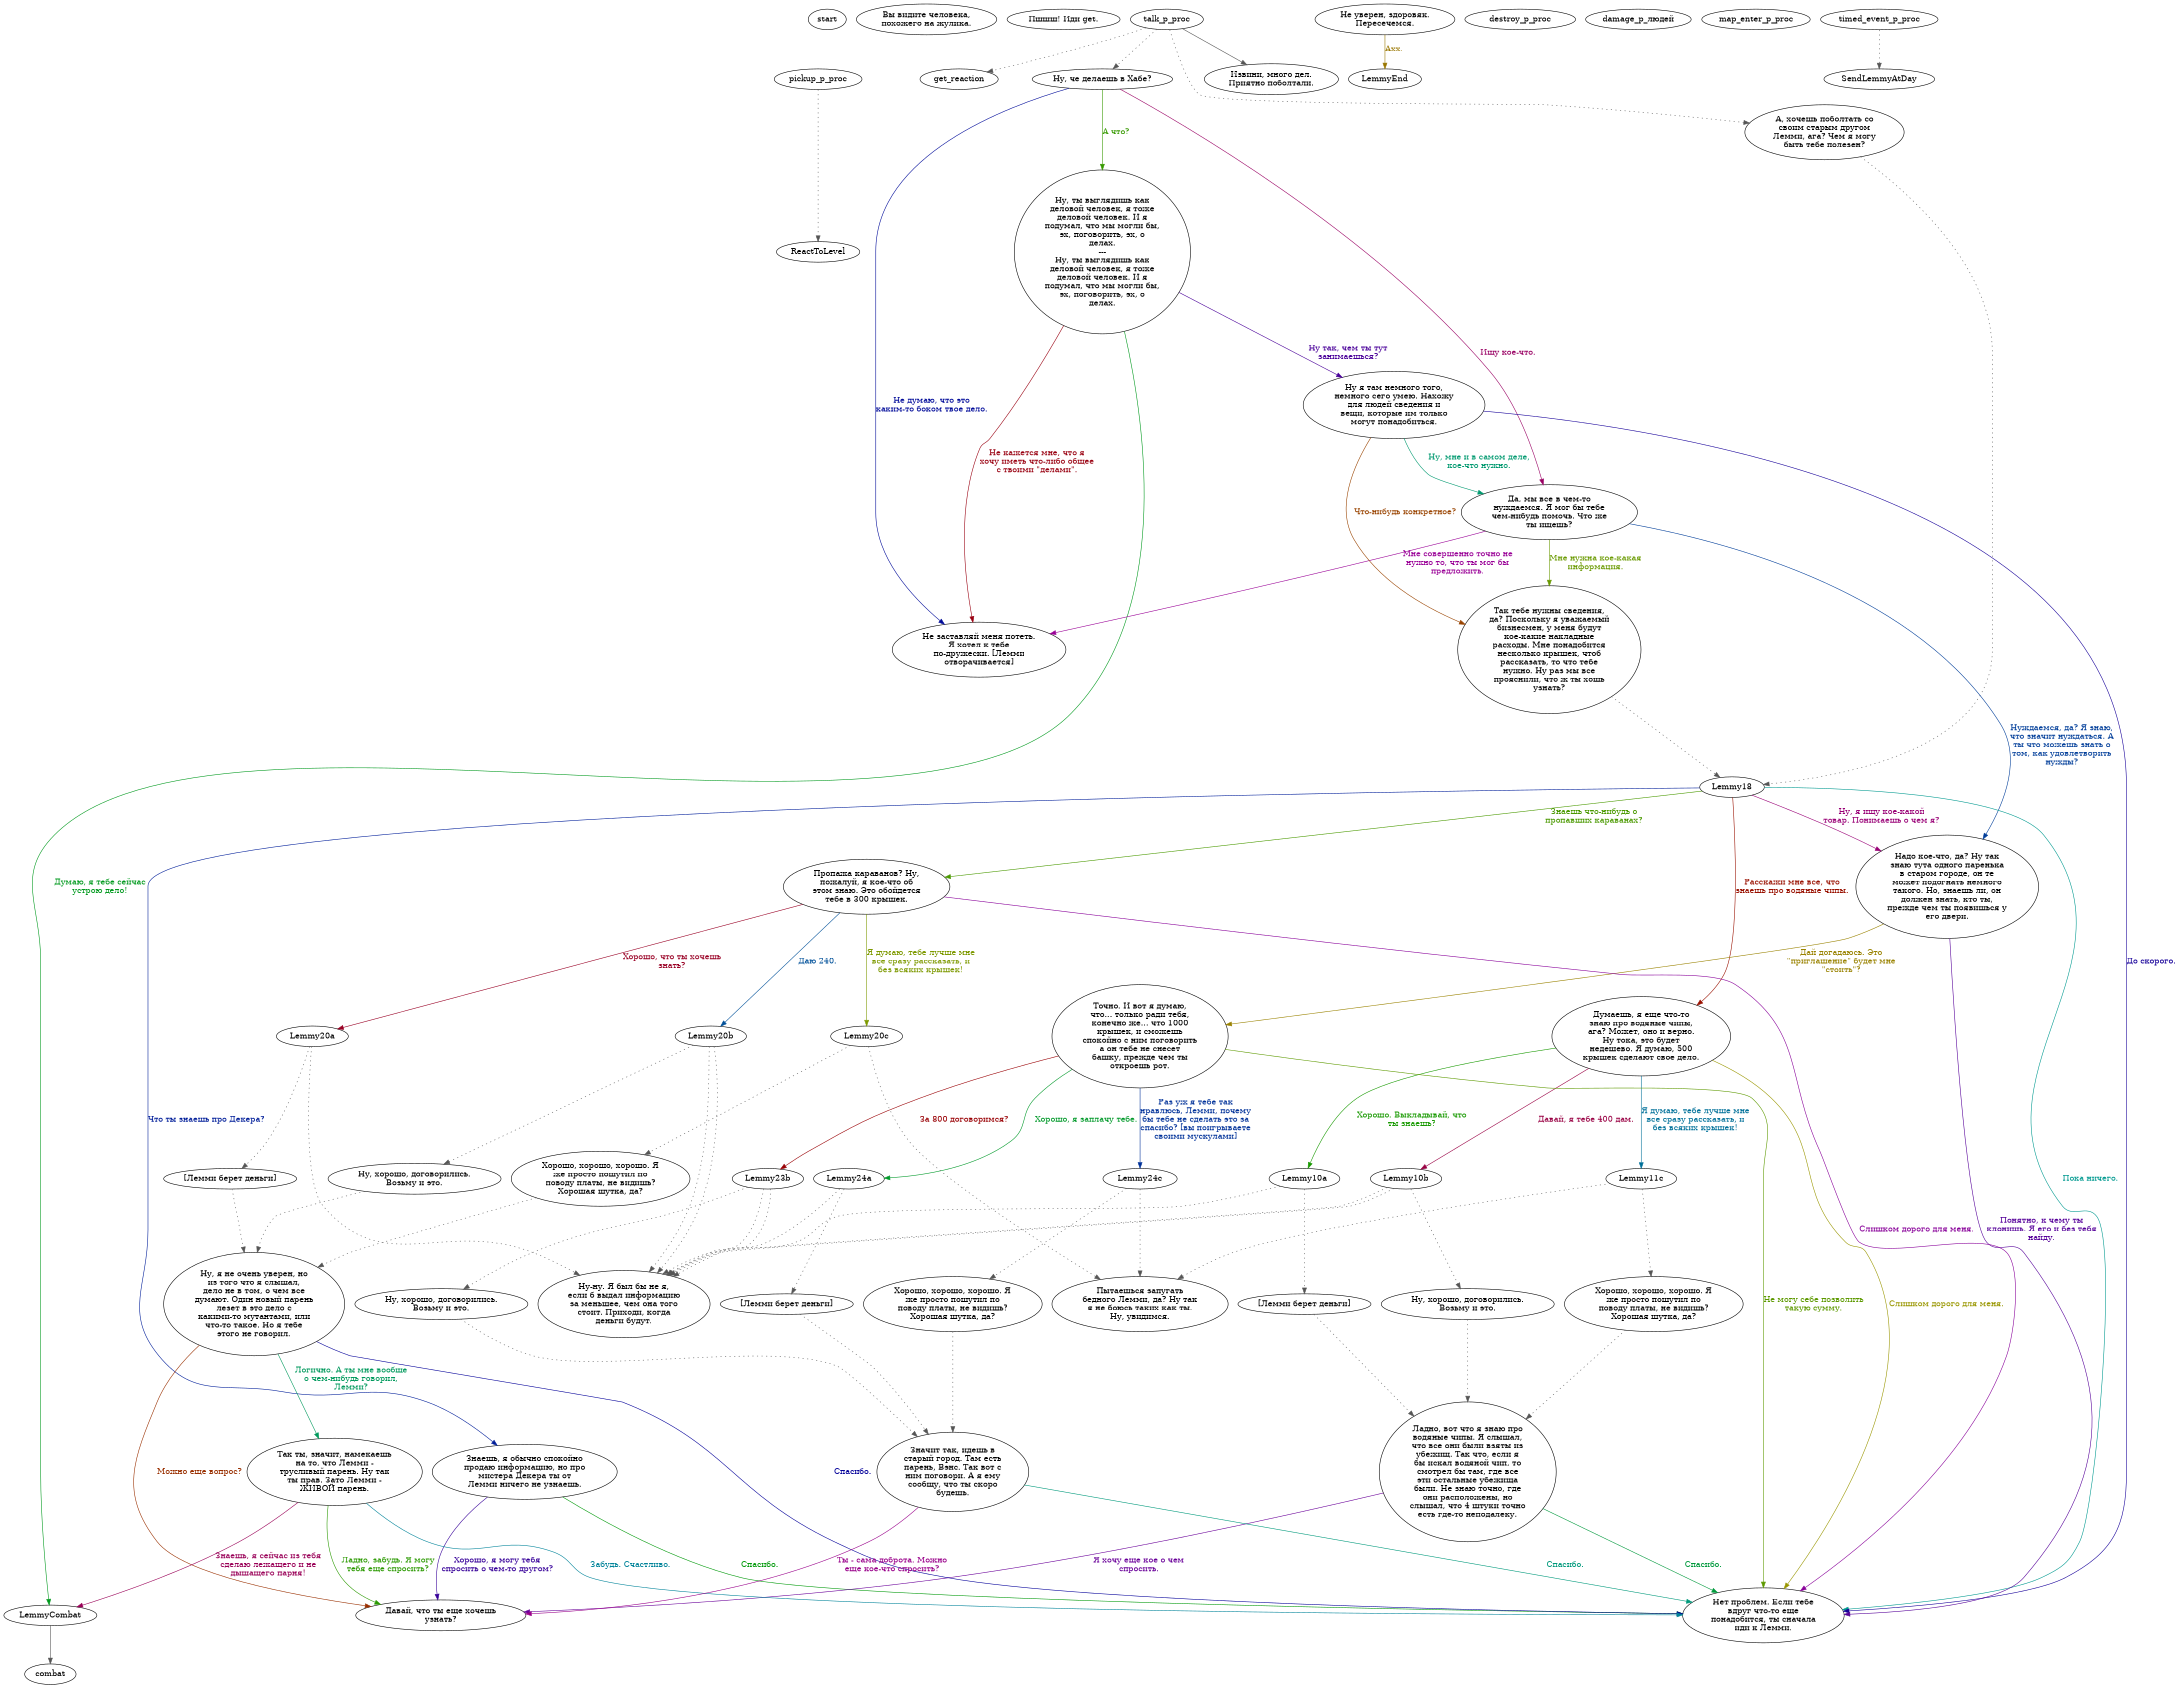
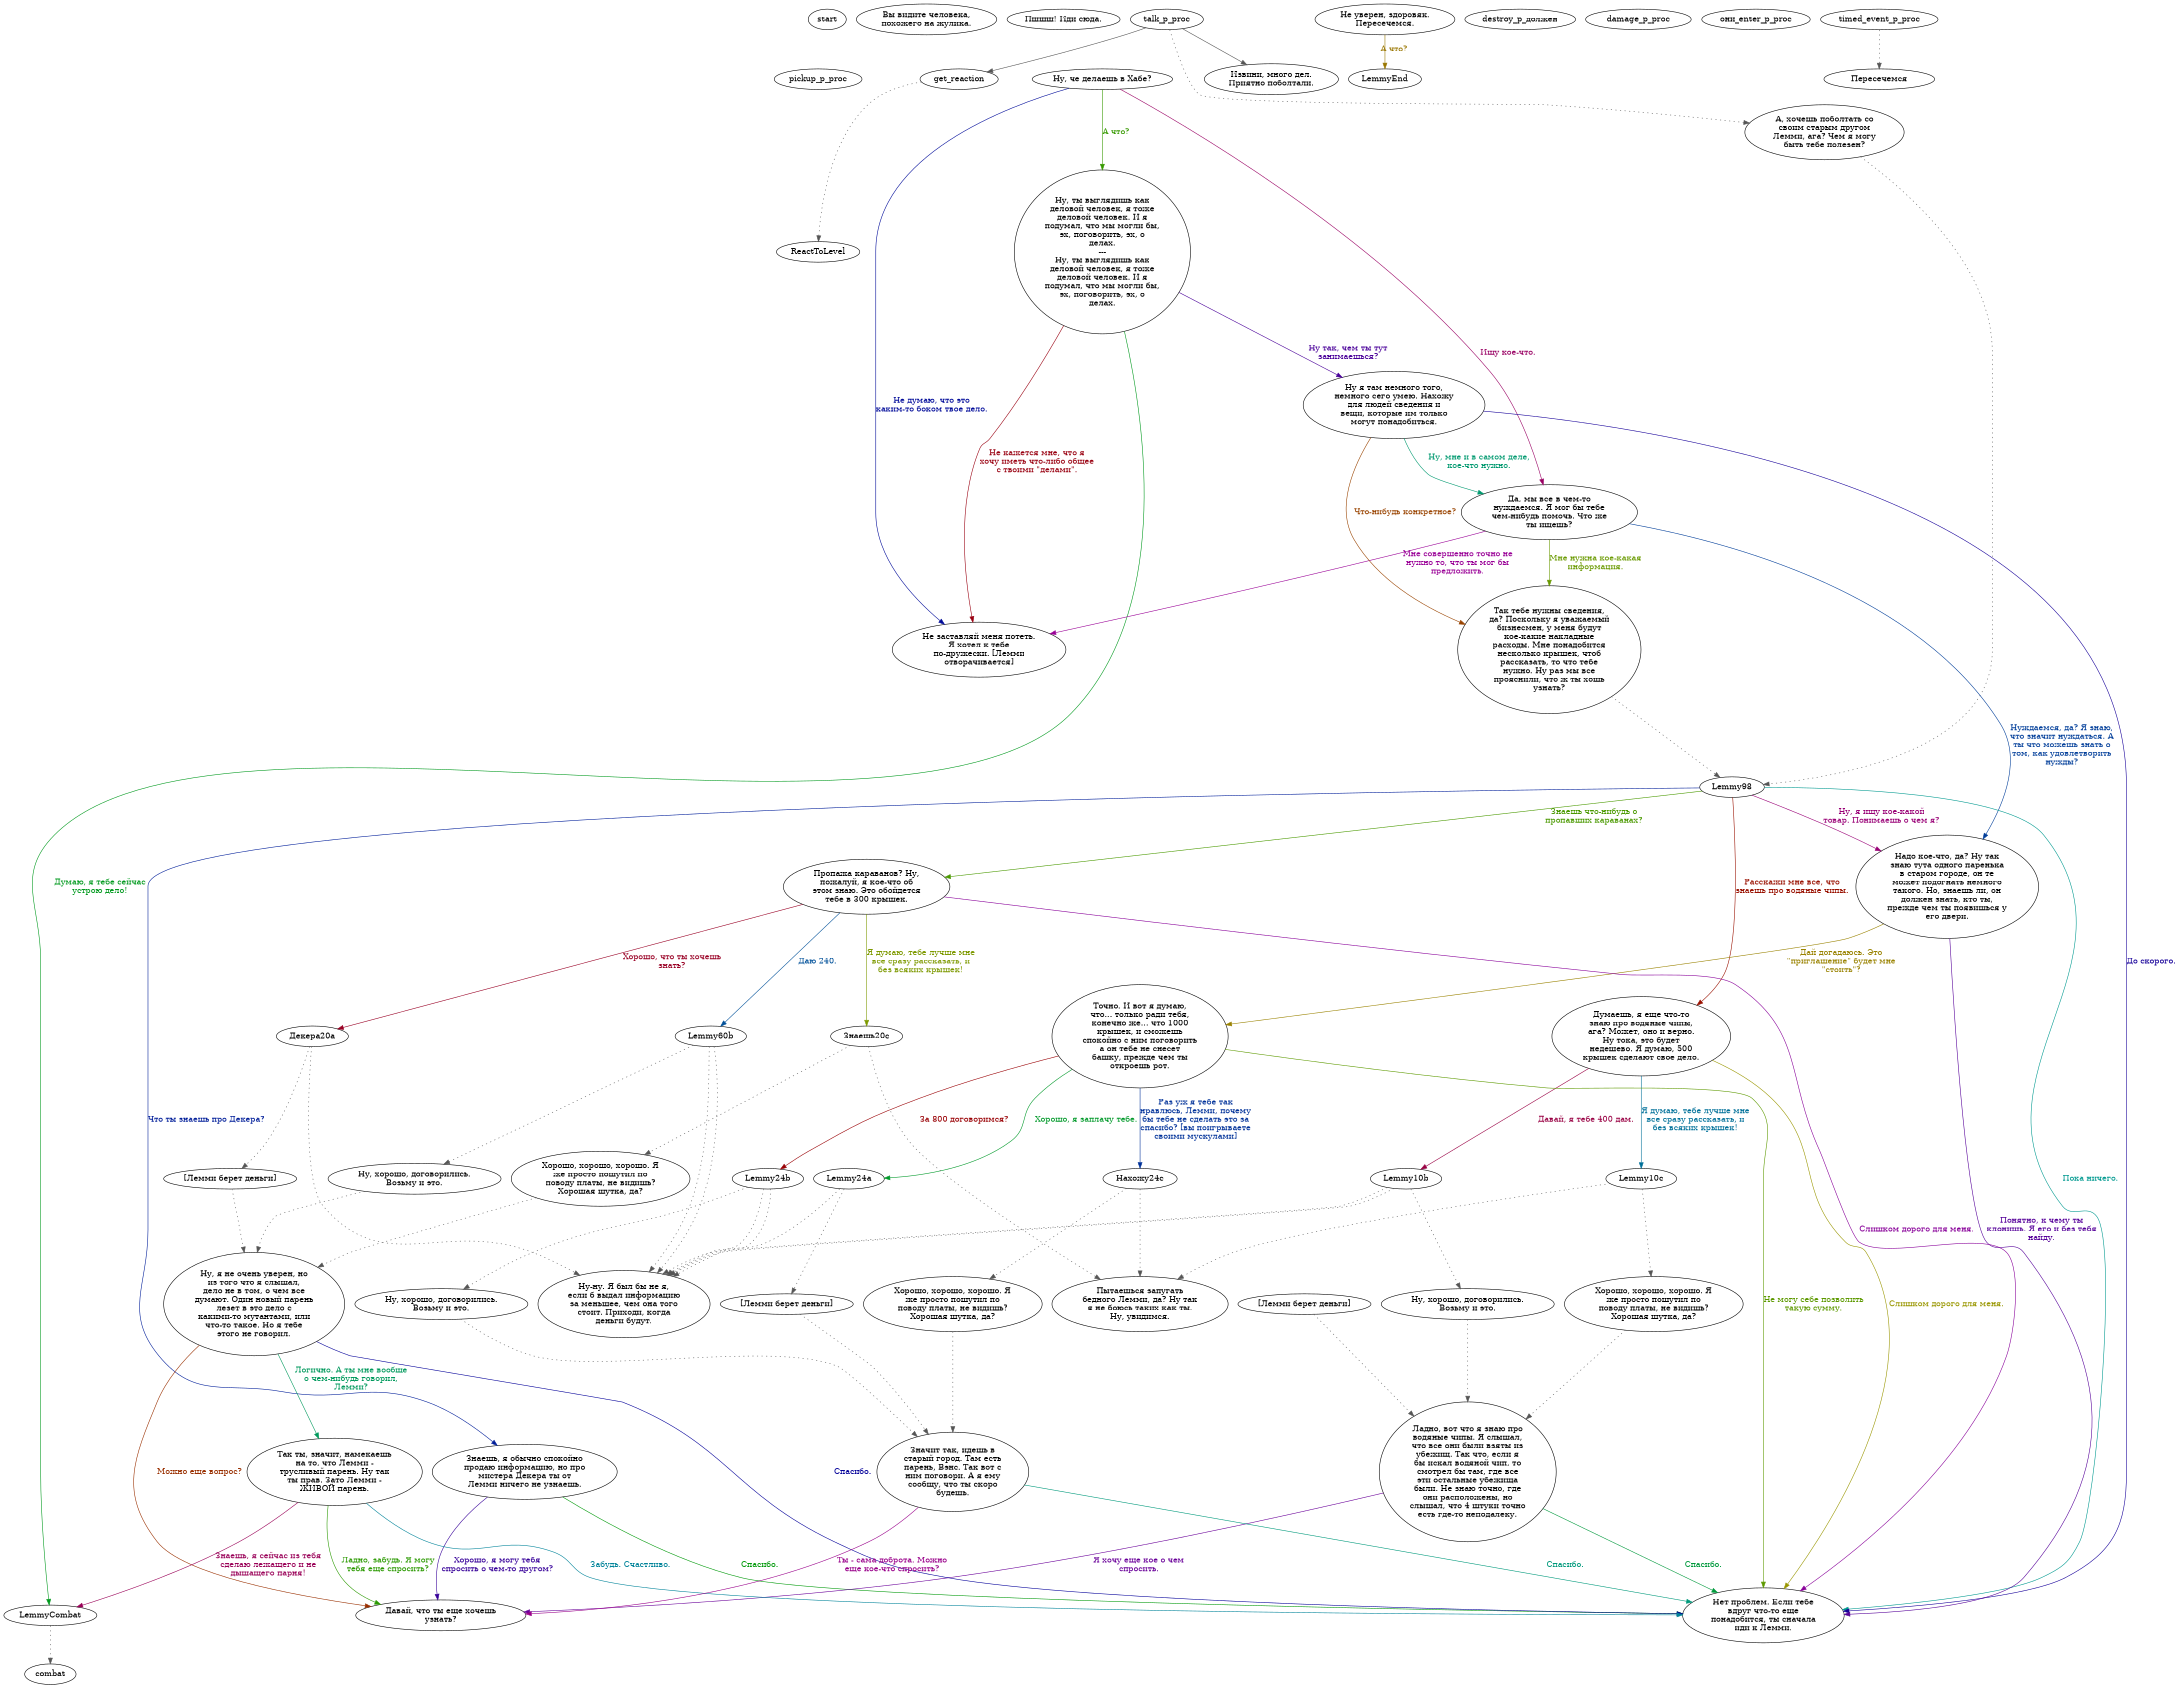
node "Пшшш! Иди get.": label "Пшшш! Иди get." -> "Пшшш! Иди сюда."
node "destroy_p_proc": label "destroy_p_proc" -> "destroy_p_должен"
node "damage_p_людей": label "damage_p_людей" -> "damage_p_proc"
node "map_enter_p_proc": label "map_enter_p_proc" -> "они_enter_p_proc"
edge "talk_p_proc" -> "Ну, че делаешь в Хабе?": removed
edge "Не уверен, здоровяк. Пересечемся." -> "LemmyEnd": label "Ахх." -> "А что?"
edge "talk_p_proc" -> "get_reaction": style dotted -> solid
node "SendLemmyAtDay": label "SendLemmyAtDay" -> "Пересечемся"
edge "pickup_p_proc" -> "ReactToLevel": now "get_reaction" -> "ReactToLevel"
node "Lemmy18": label "Lemmy18" -> "Lemmy98"
node "Lemmy20a": label "Lemmy20a" -> "Декера20a"
node "Lemmy20b": label "Lemmy20b" -> "Lemmy60b"
node "Lemmy20c": label "Lemmy20c" -> "Знаешь20c"
node "Lemmy23b": label "Lemmy23b" -> "Lemmy24b"
node "Lemmy24c": label "Lemmy24c" -> "Нахожу24c"
node "Lemmy10a": removed
node "Lemmy11c": label "Lemmy11c" -> "Lemmy10c"
edge "LemmyCombat" -> "combat": style solid -> dotted
